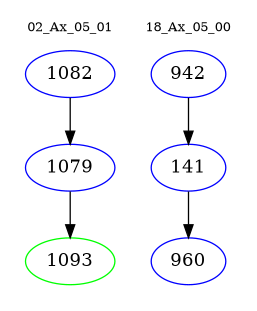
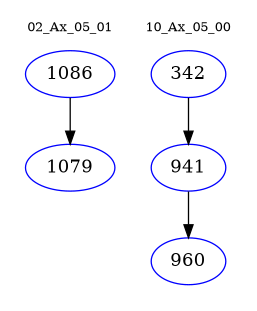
cluster "18_Ax_05_00": label "18_Ax_05_00" -> "10_Ax_05_00"
node "1082": label "1082" -> "1086"
node "942": label "942" -> "342"
node "141": label "141" -> "941"
node "1093": removed
